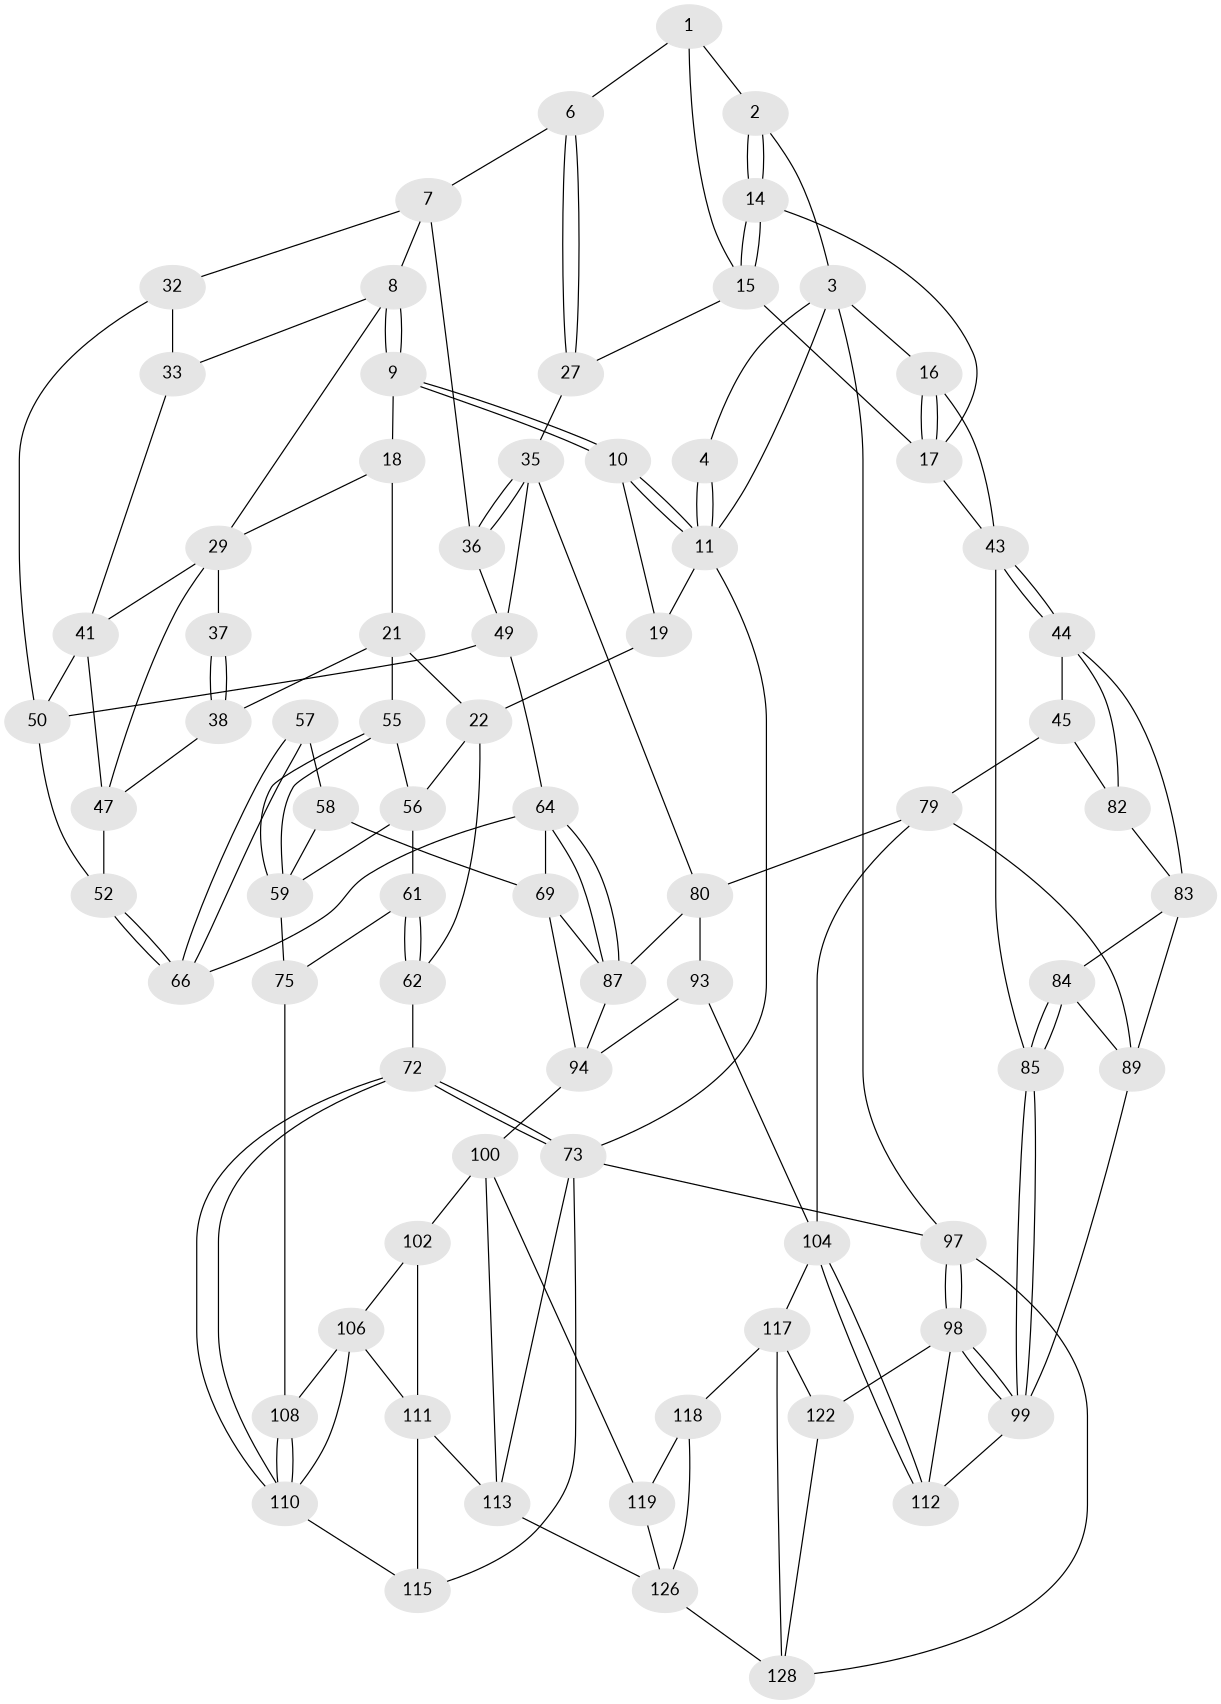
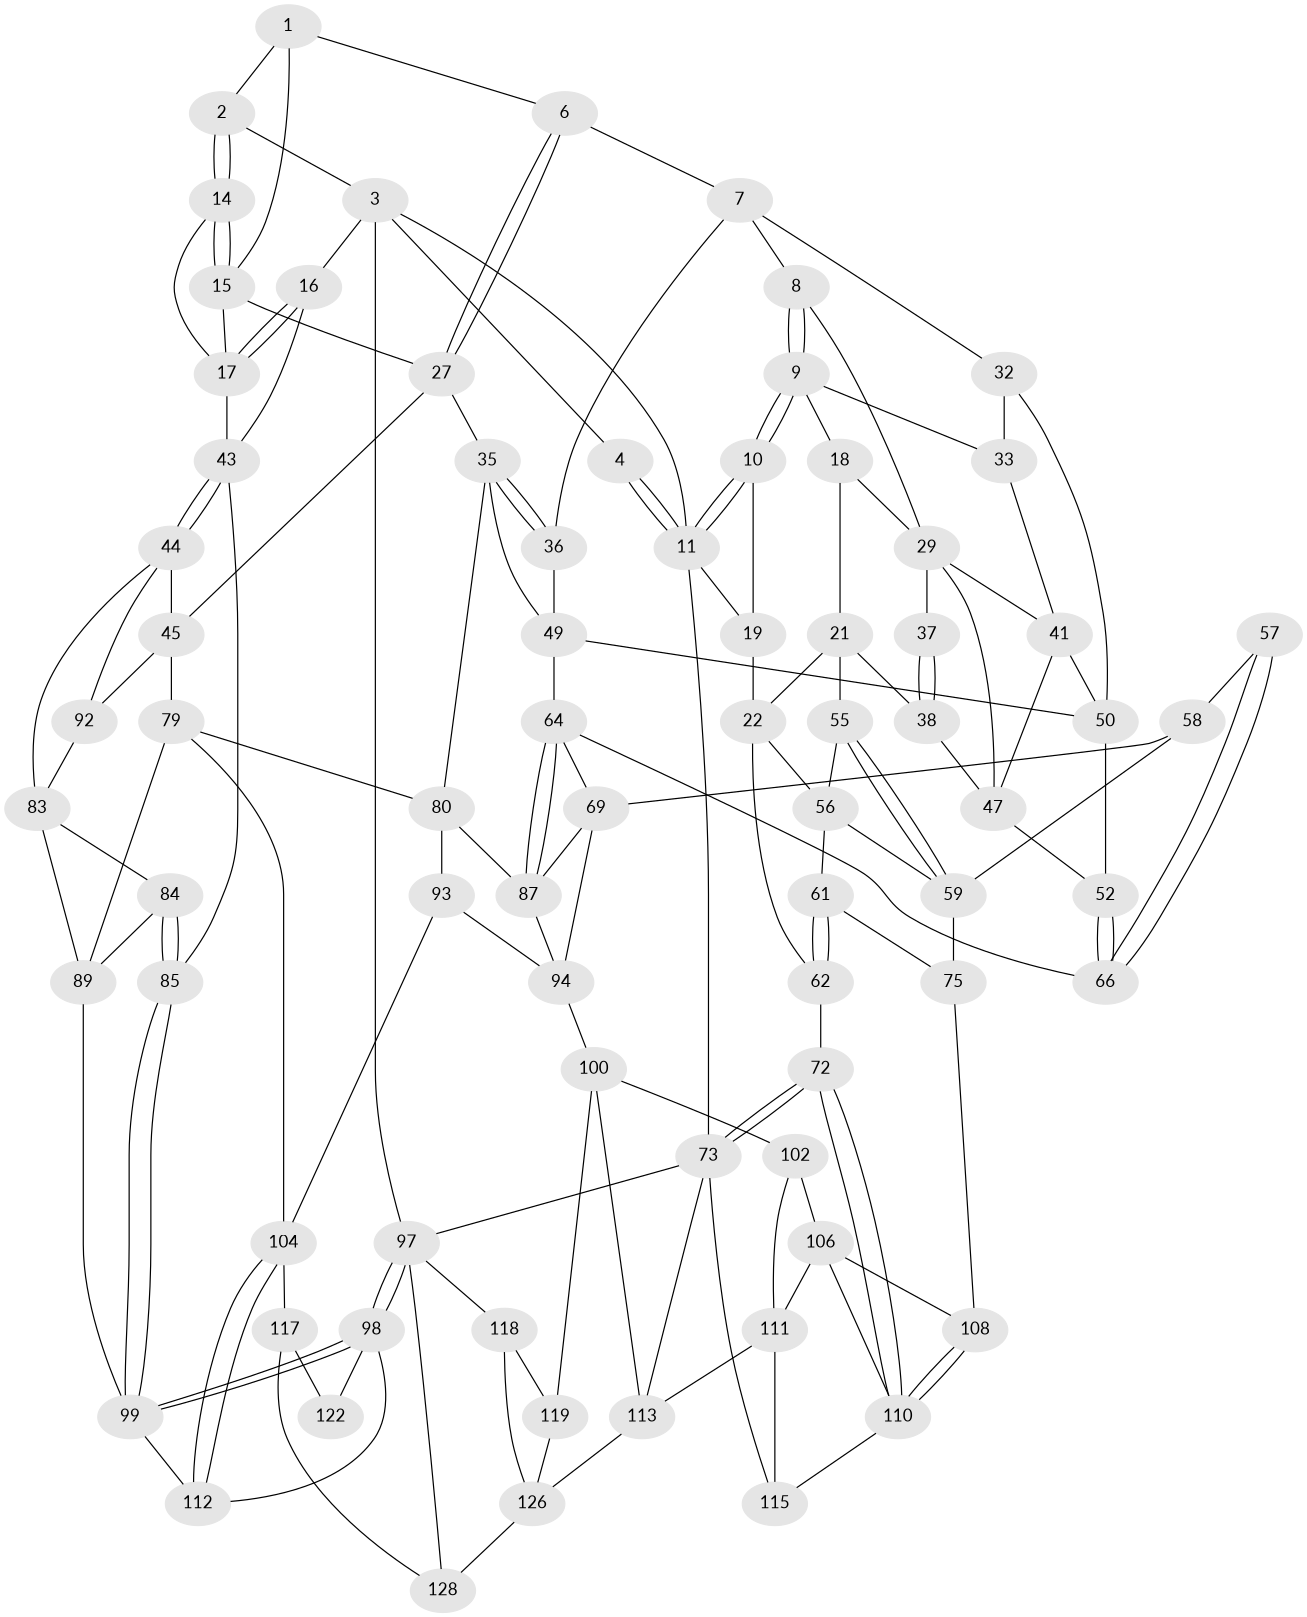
edge "8" -- "33": now "9" -- "33"
edge "27" -- "45": added
node "82": label "82" -> "92"
edge "117" -- "118": now "97" -- "118"
edge "122" -- "128": removed
